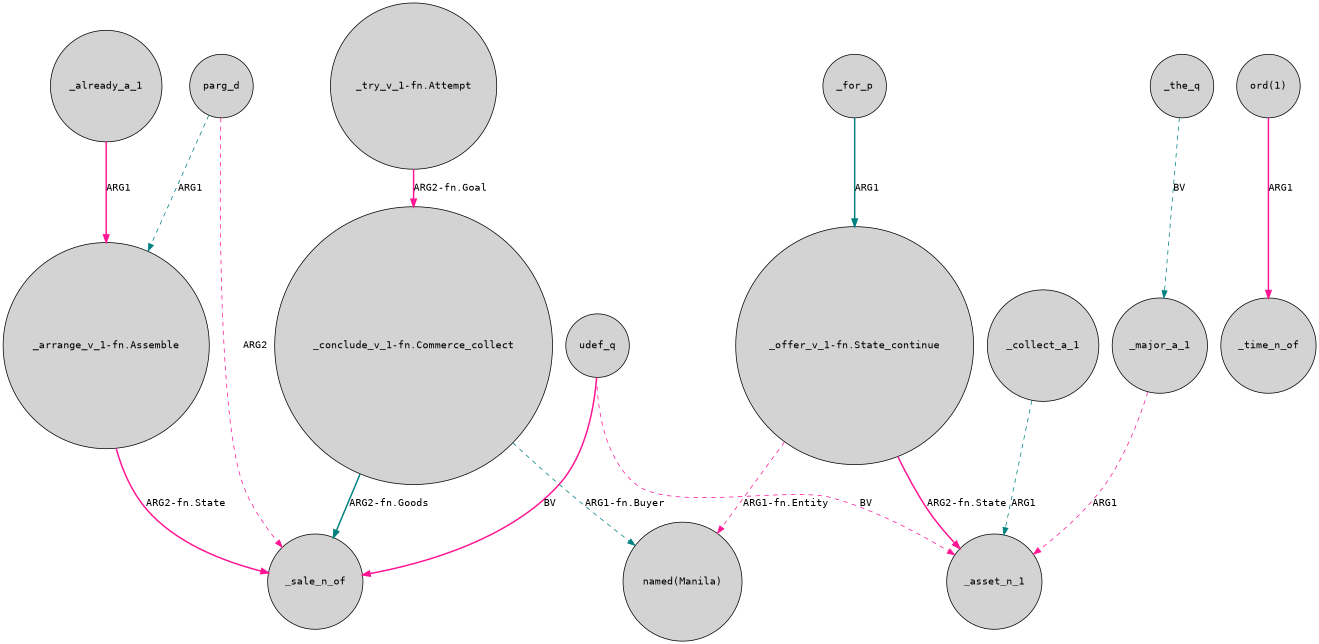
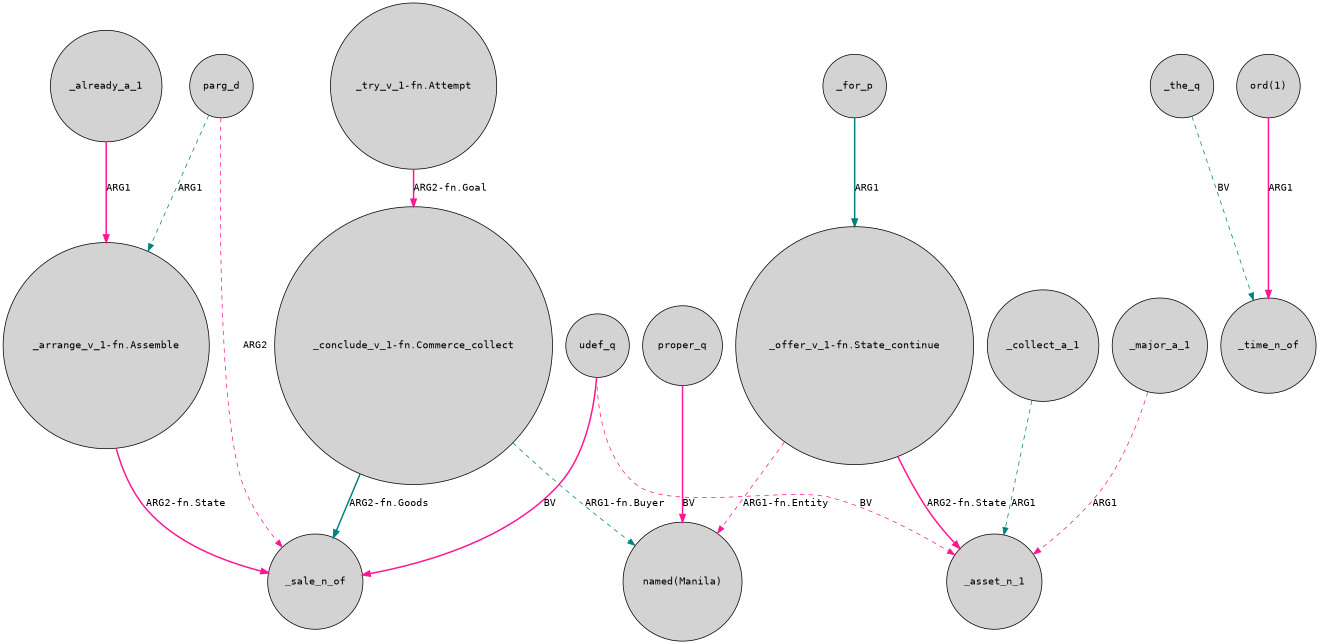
edge "_the_q" -> "_major_a_1": now "_the_q" -> "_time_n_of"
node "proper_q": added
